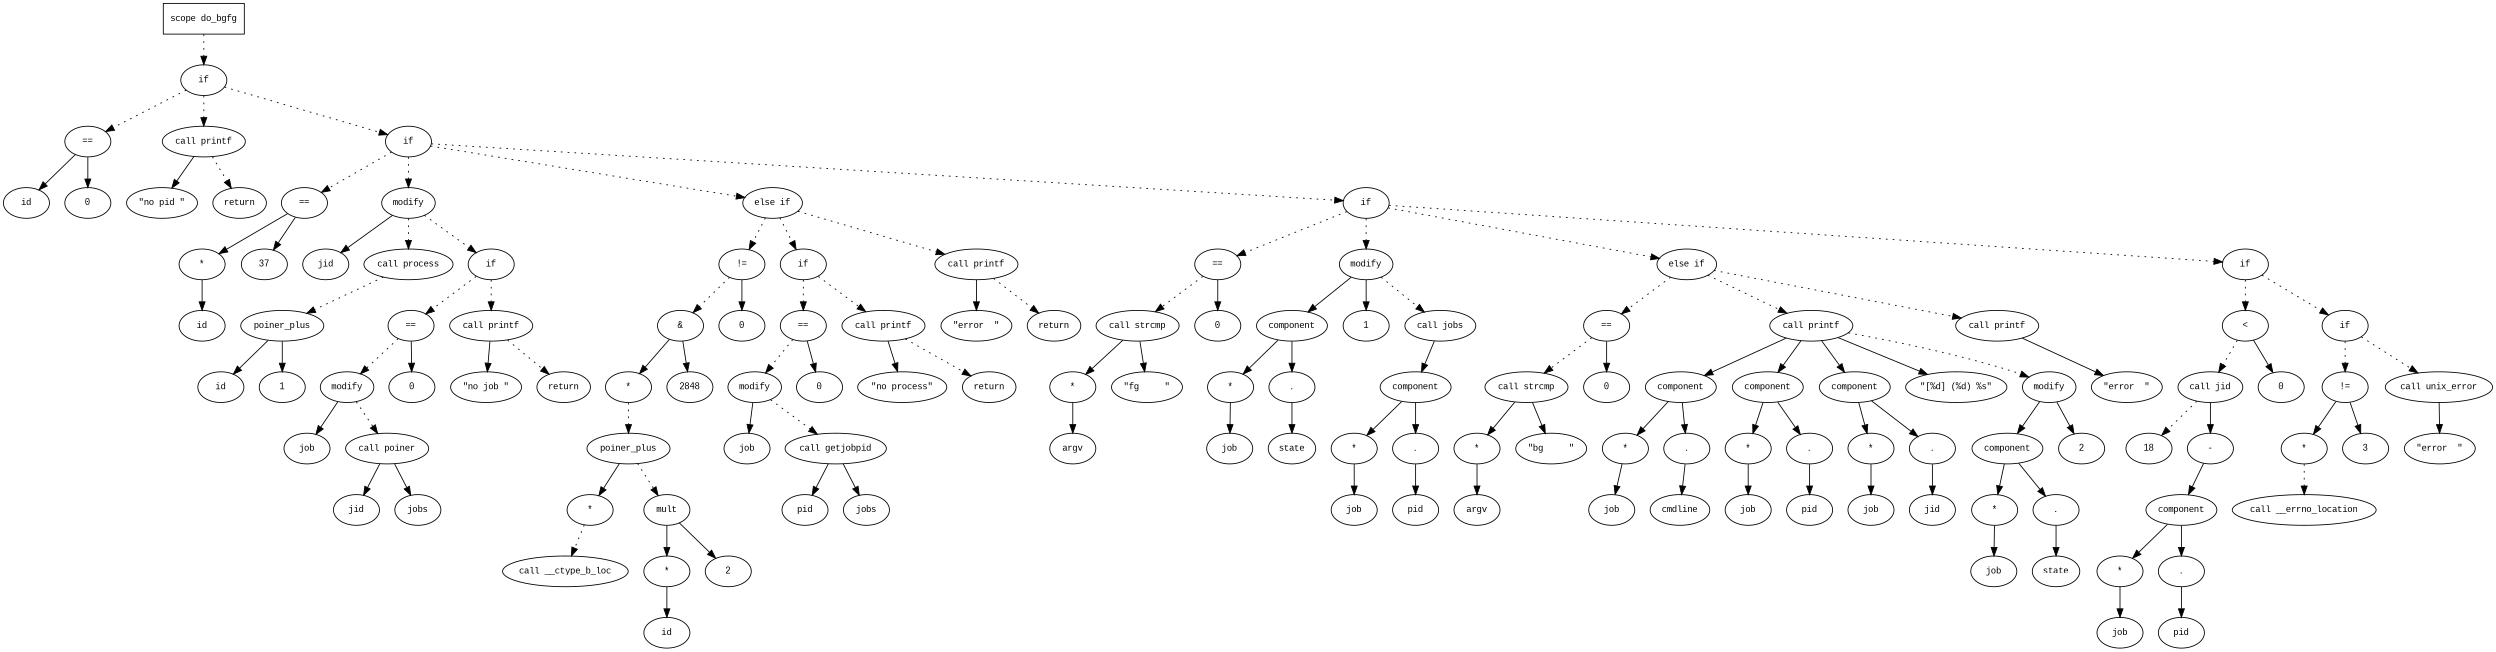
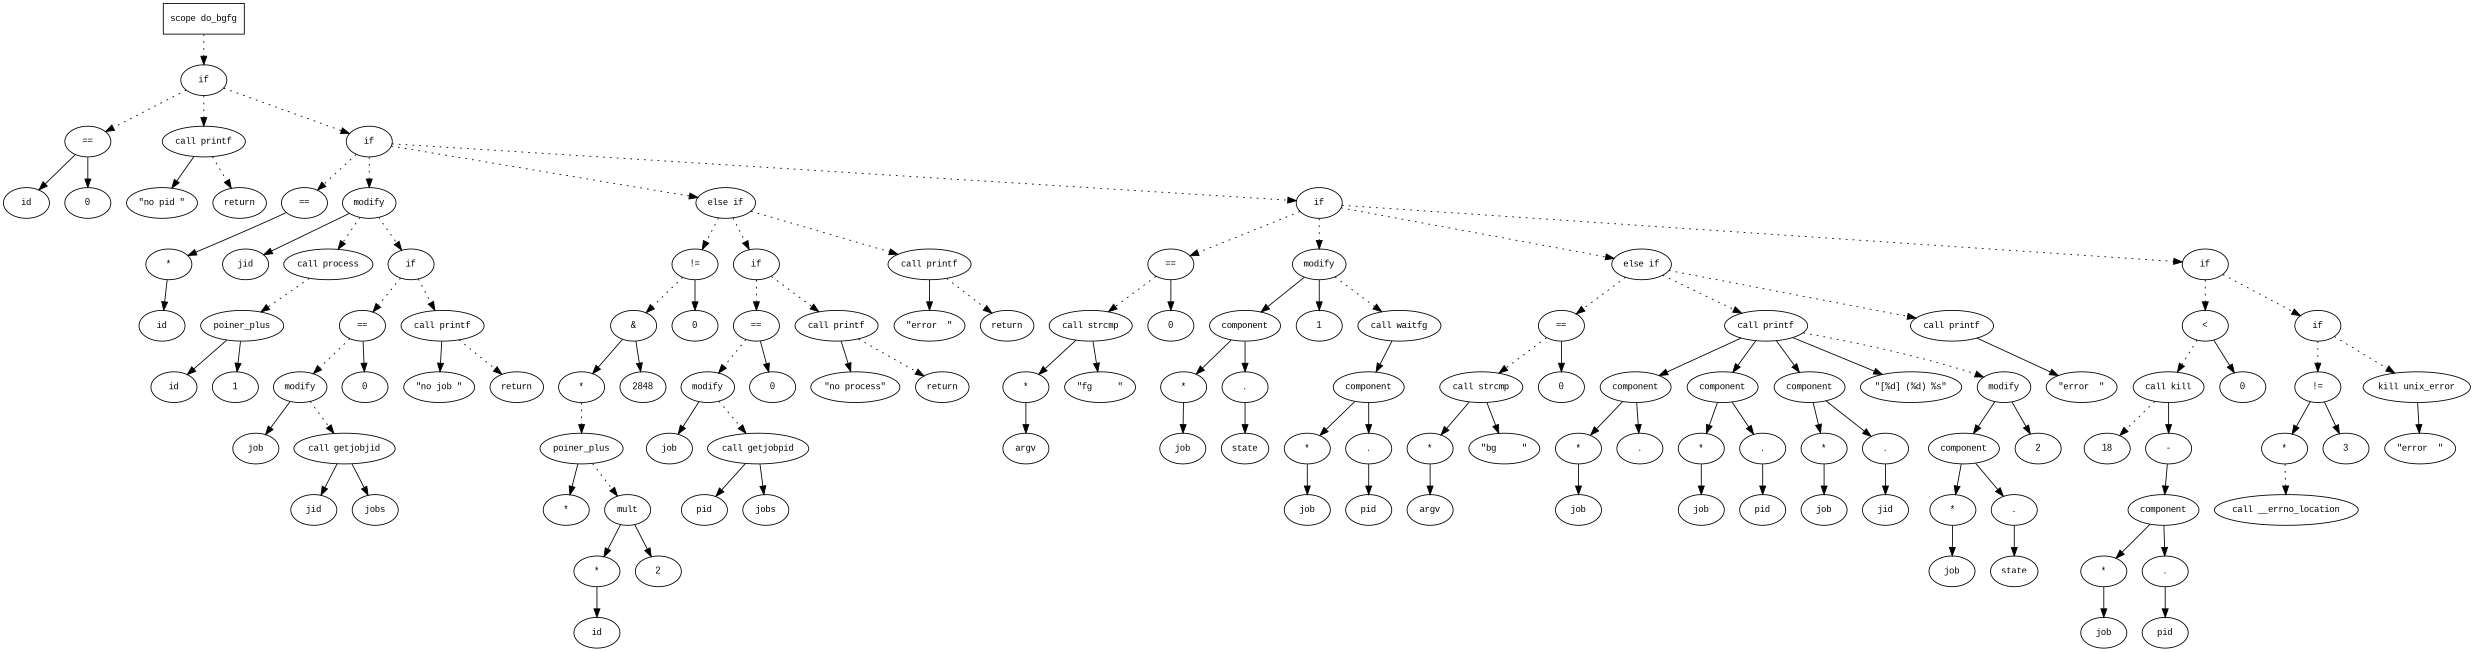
node "37": removed
node "call jobs": label "call jobs" -> "call waitfg"
node "call jid": label "call jid" -> "call kill"
node "call unix_error": label "call unix_error" -> "kill unix_error"
node "call poiner": label "call poiner" -> "call getjobjid"
node "cmdline": removed
node "call __ctype_b_loc": removed
